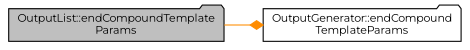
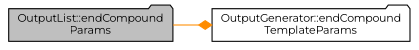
node "OutputList::endCompoundTemplate Params": label "OutputList::endCompoundTemplate Params" -> "OutputList::endCompound Params"
